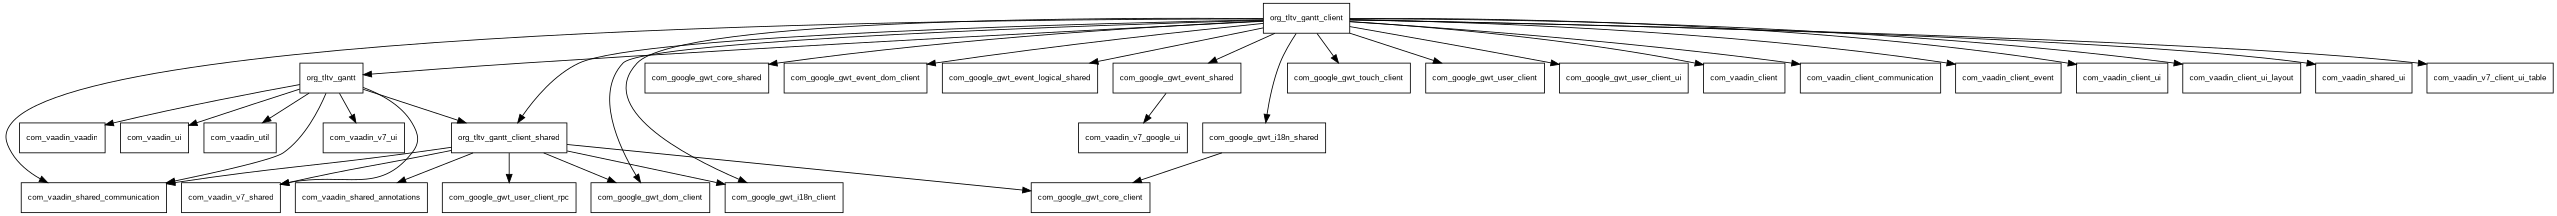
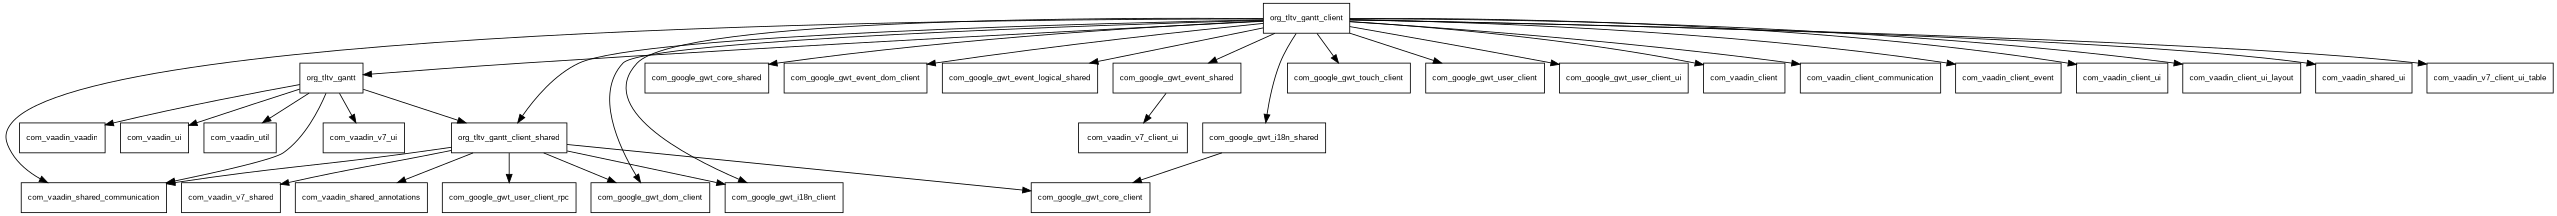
node "com_vaadin_v7_google_ui": label "com_vaadin_v7_google_ui" -> "com_vaadin_v7_client_ui"
edge "org_tltv_gantt" -> "com_vaadin_v7_shared": removed
